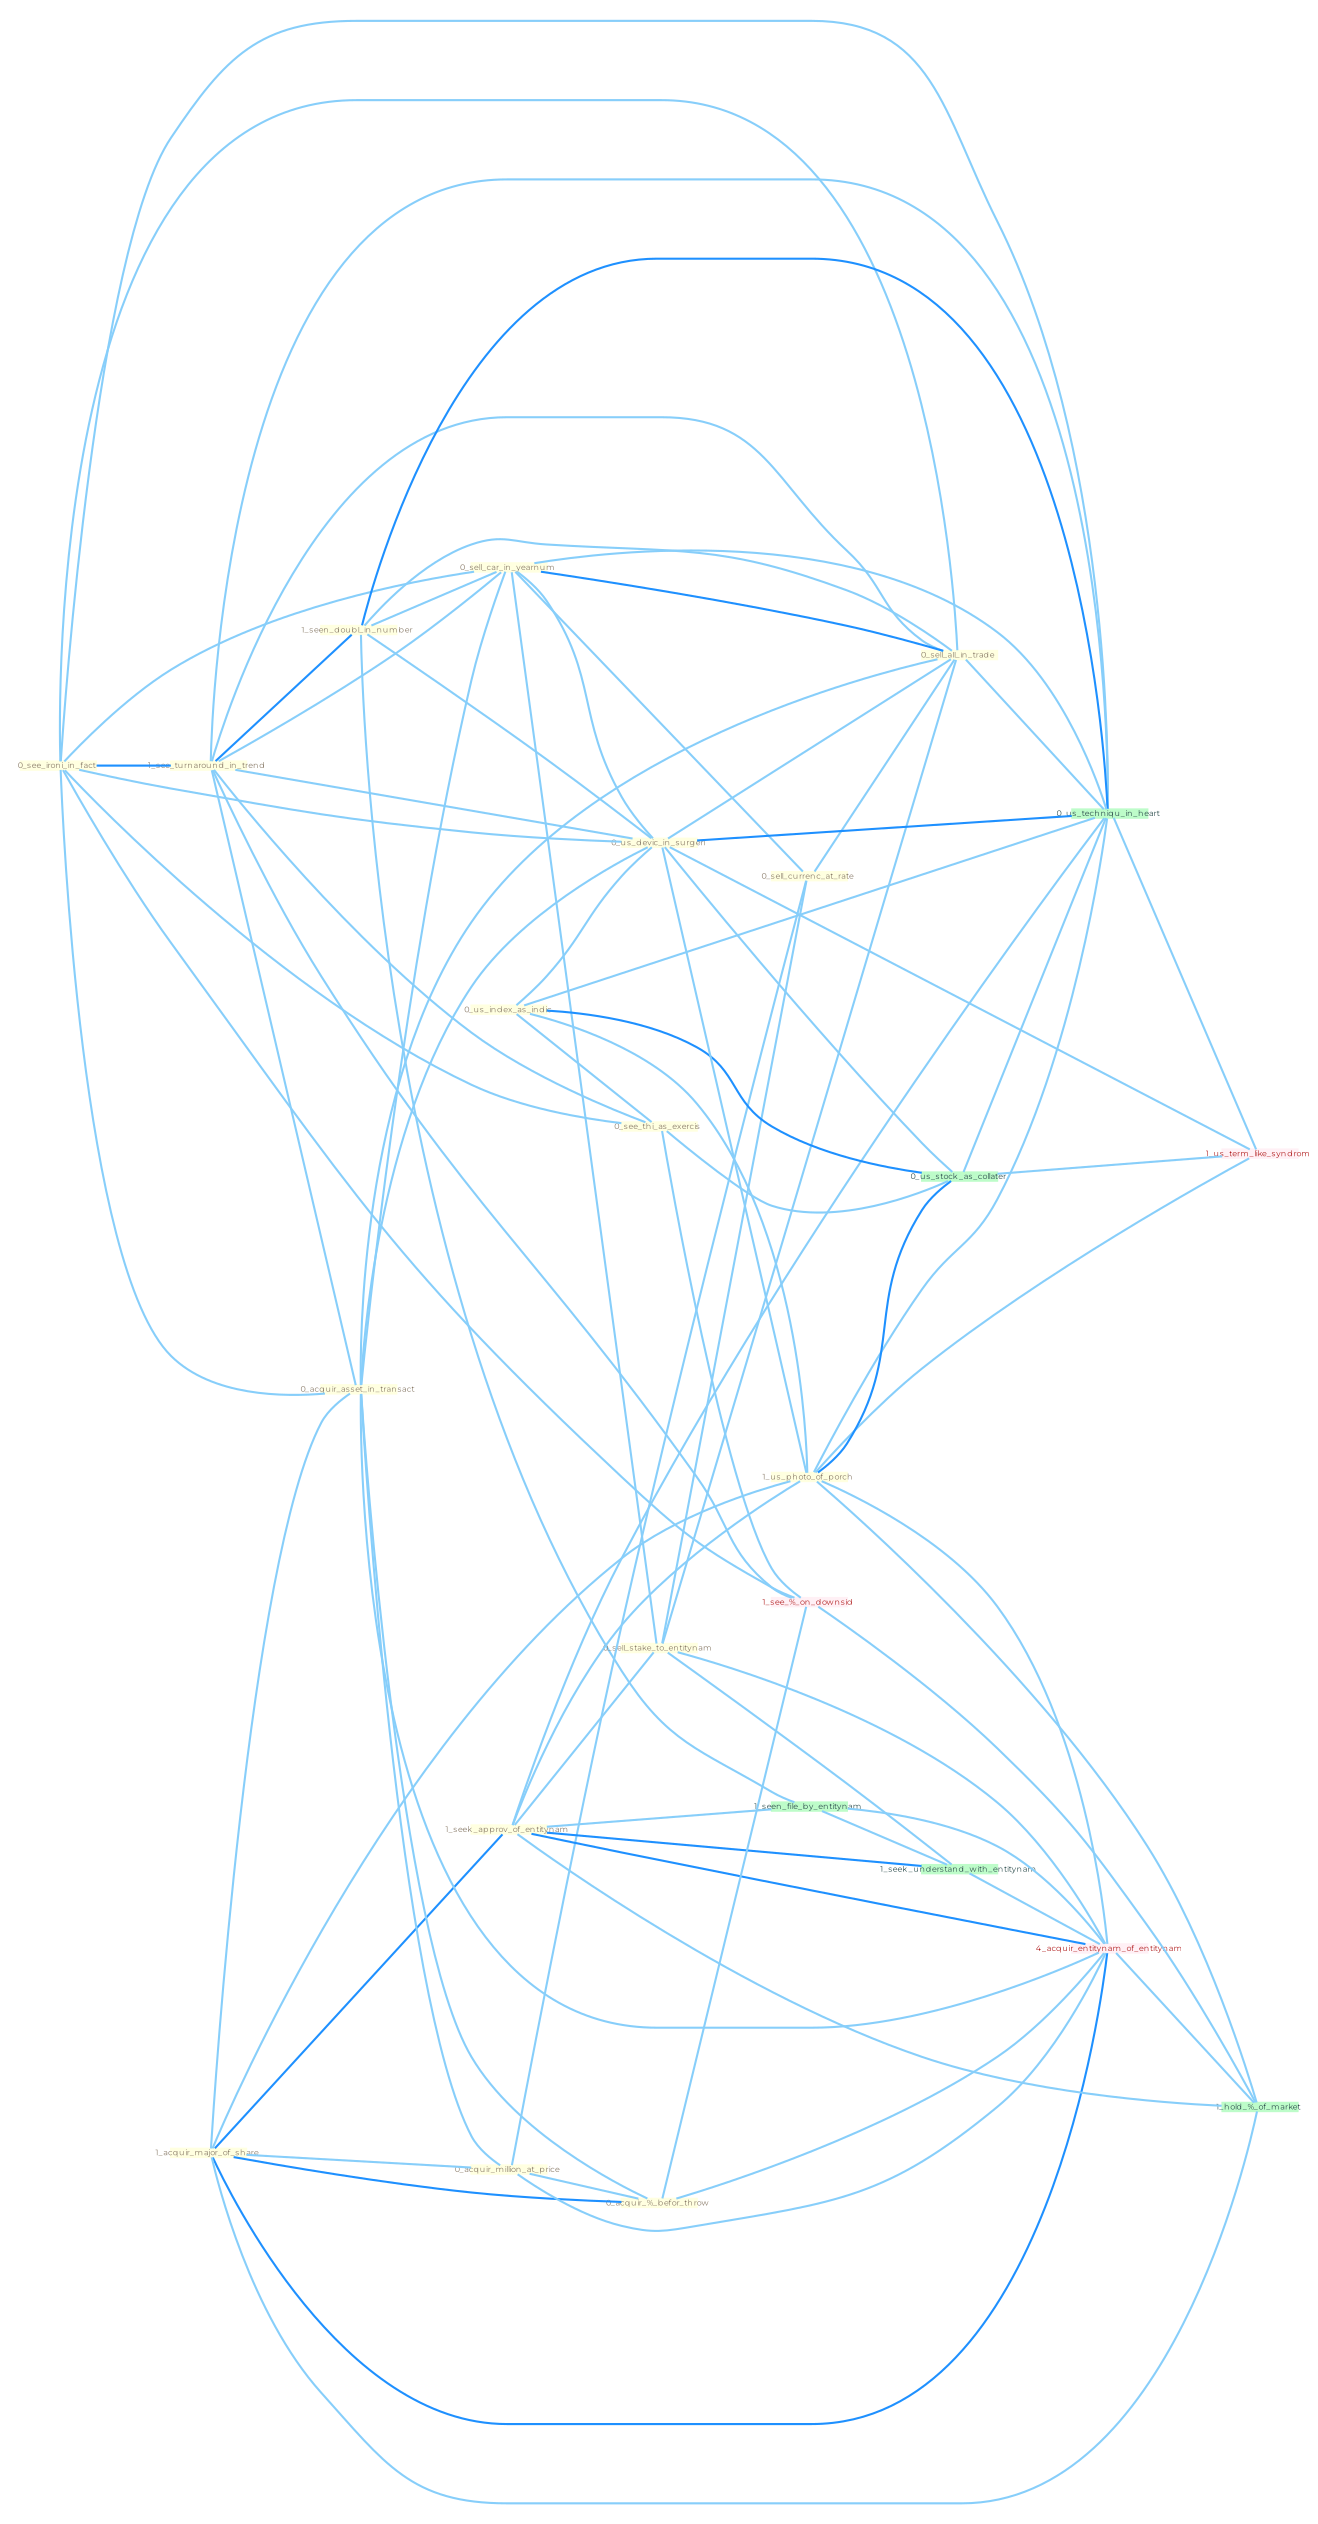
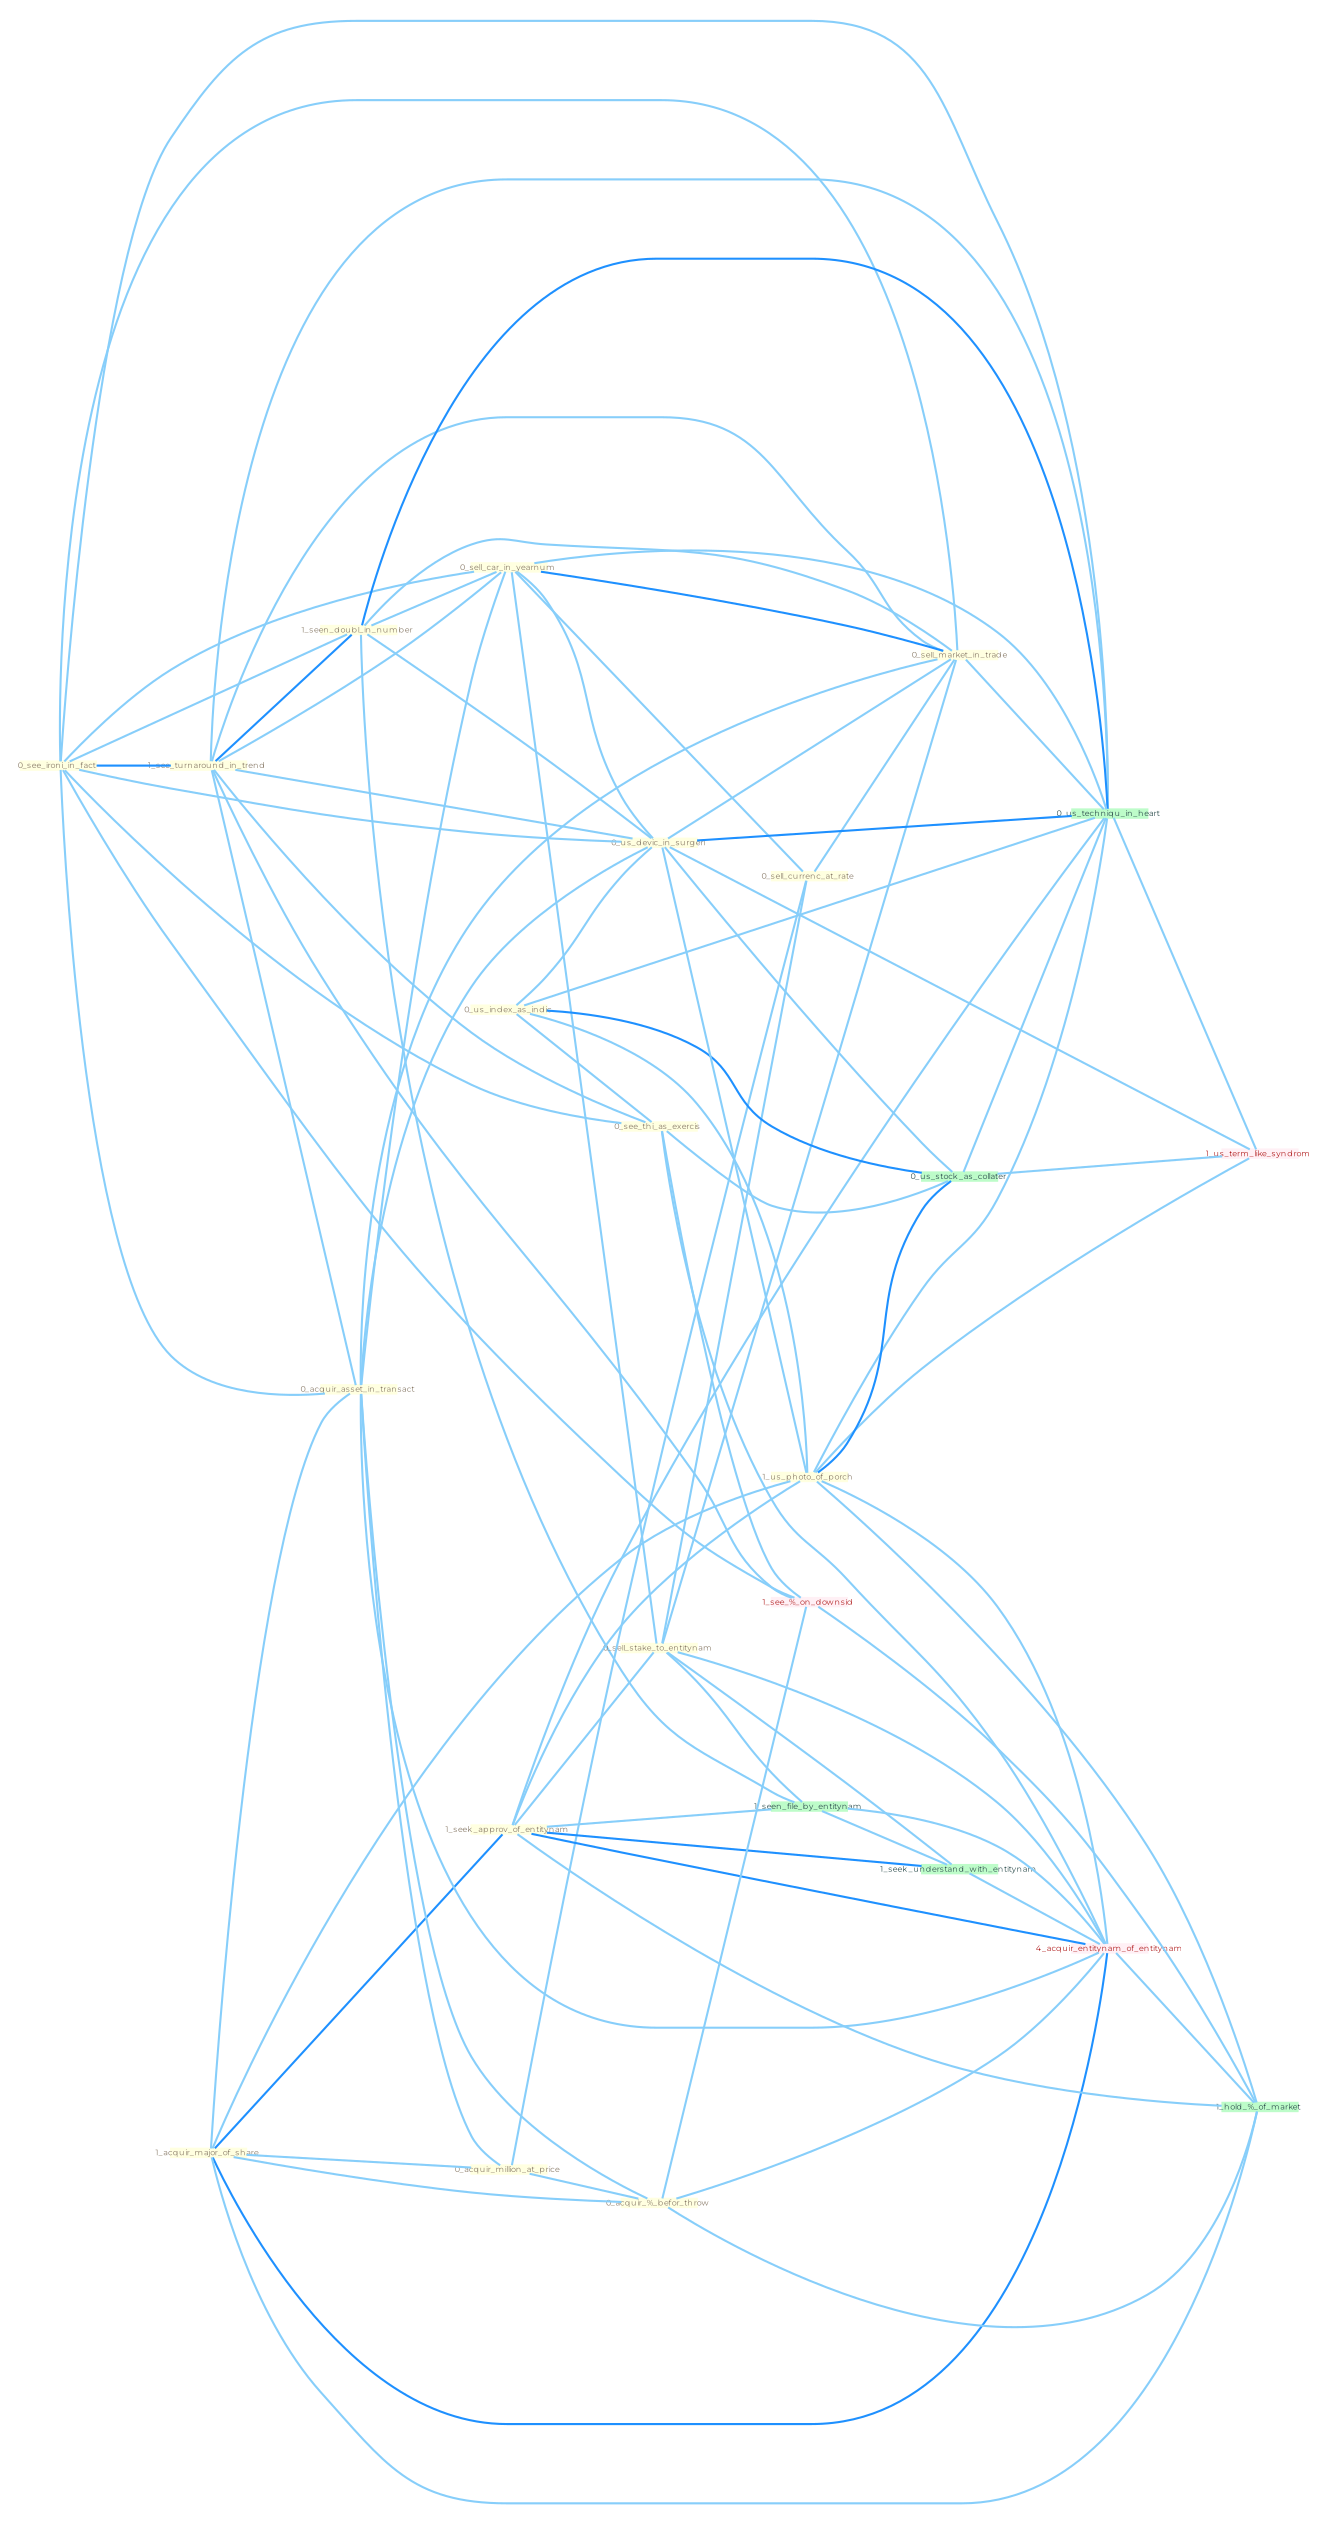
node "0_sell_all_in_trade": label "0_sell_all_in_trade" -> "0_sell_market_in_trade"
edge "1_seen_doubl_in_number" -- "0_see_ironi_in_fact": added
edge "0_sell_stake_to_entitynam" -- "1_seen_file_by_entitynam": added
edge "1_acquir_major_of_share" -- "0_acquir_%_befor_throw": color #1e90ff -> #87cefa
edge "4_acquir_entitynam_of_entitynam" -- "0_acquir_million_at_price": now "4_acquir_entitynam_of_entitynam" -- "0_see_thi_as_exercis"
edge "1_hold_%_of_market" -- "0_acquir_%_befor_throw": added
